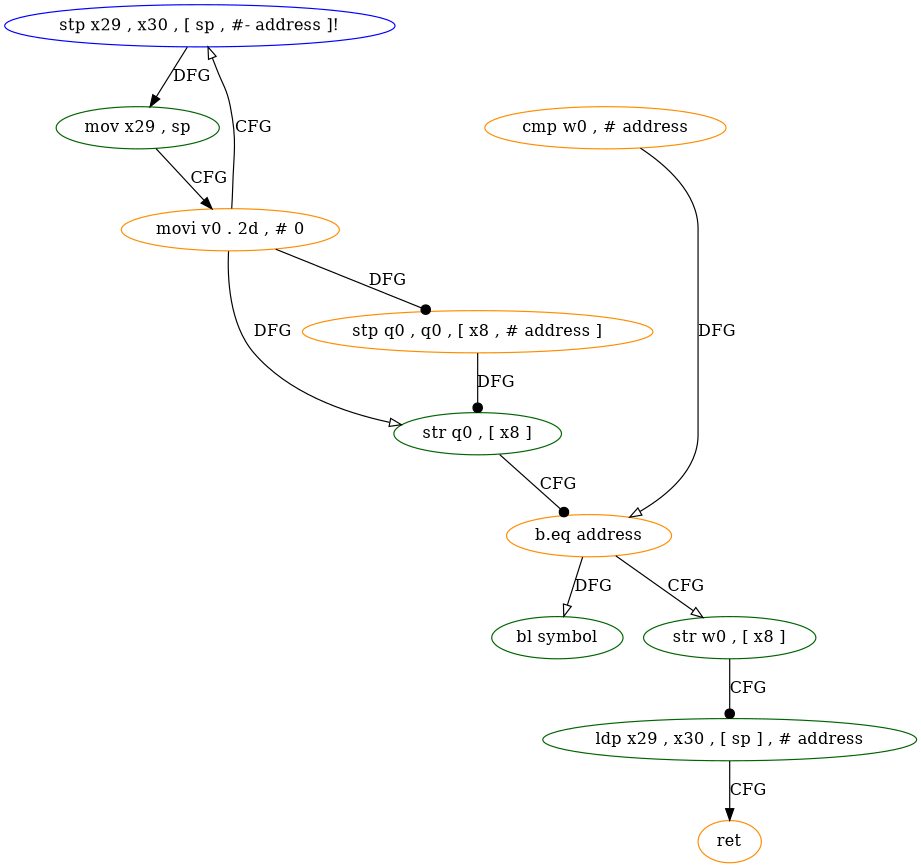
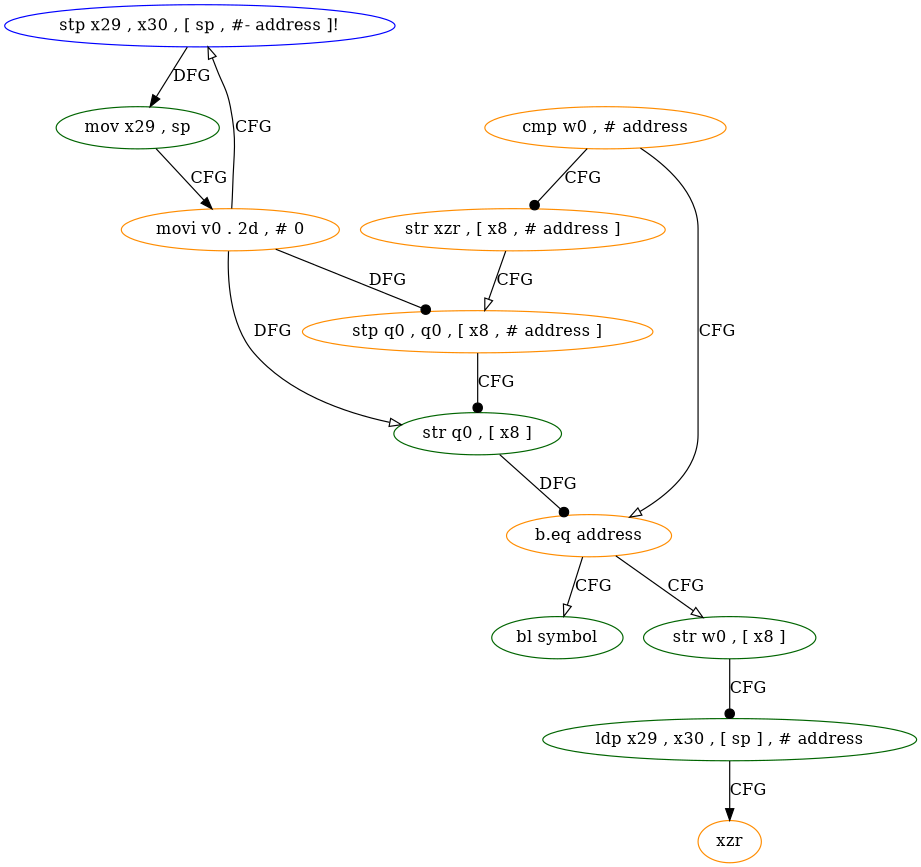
node "str xzr , [ x8 , # address ]": added
edge "cmp w0 , # address" -> "b.eq address": label "DFG" -> "CFG"
edge "stp q0 , q0 , [ x8 , # address ]" -> "str q0 , [ x8 ]": label "DFG" -> "CFG"
edge "str q0 , [ x8 ]" -> "b.eq address": label "CFG" -> "DFG"
edge "b.eq address" -> "bl symbol": label "DFG" -> "CFG"
node "ret": label "ret" -> "xzr"
